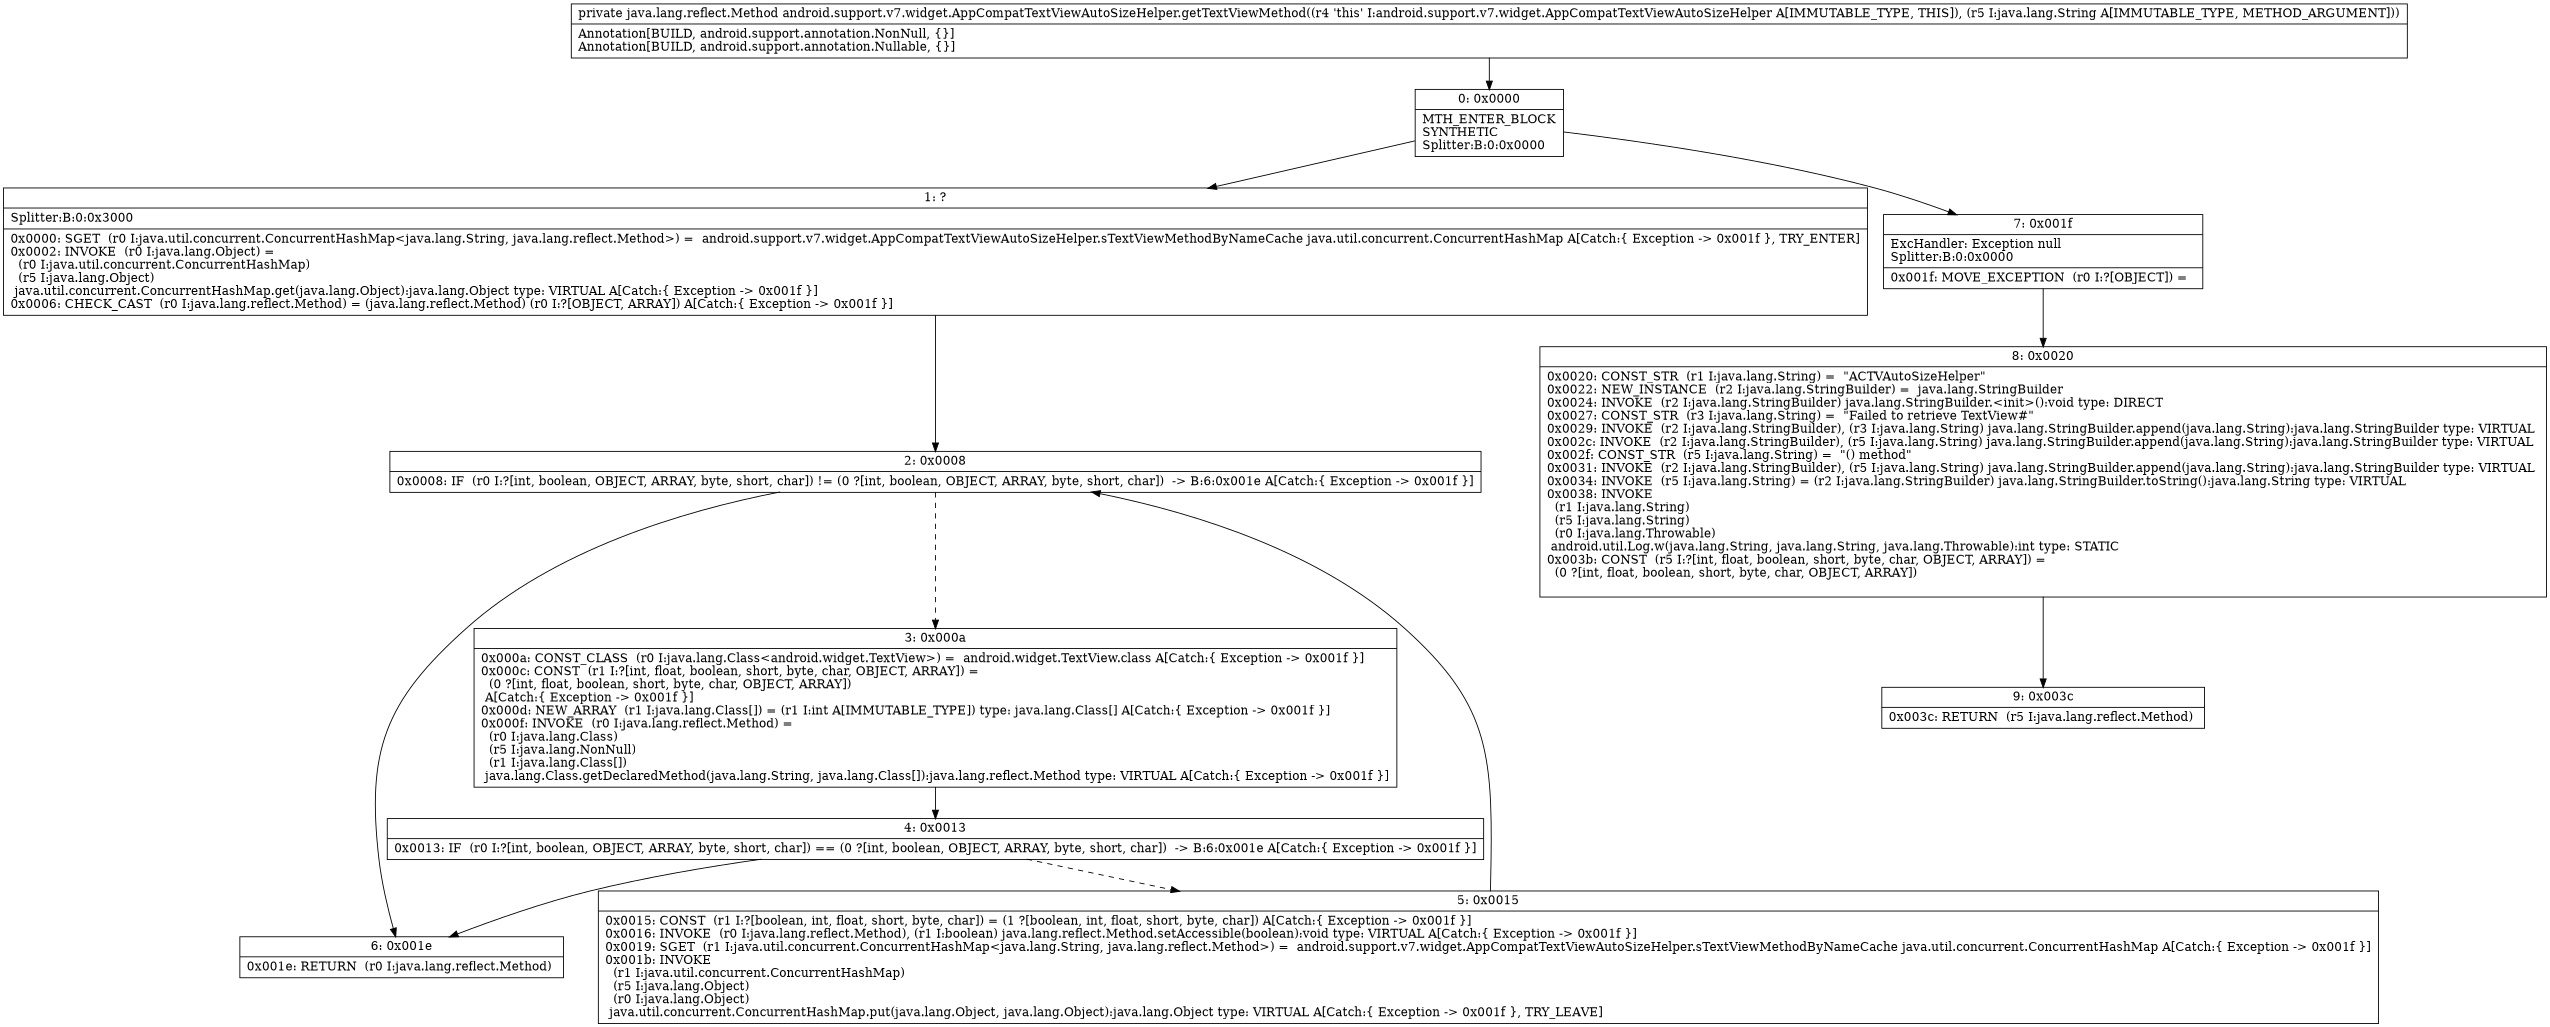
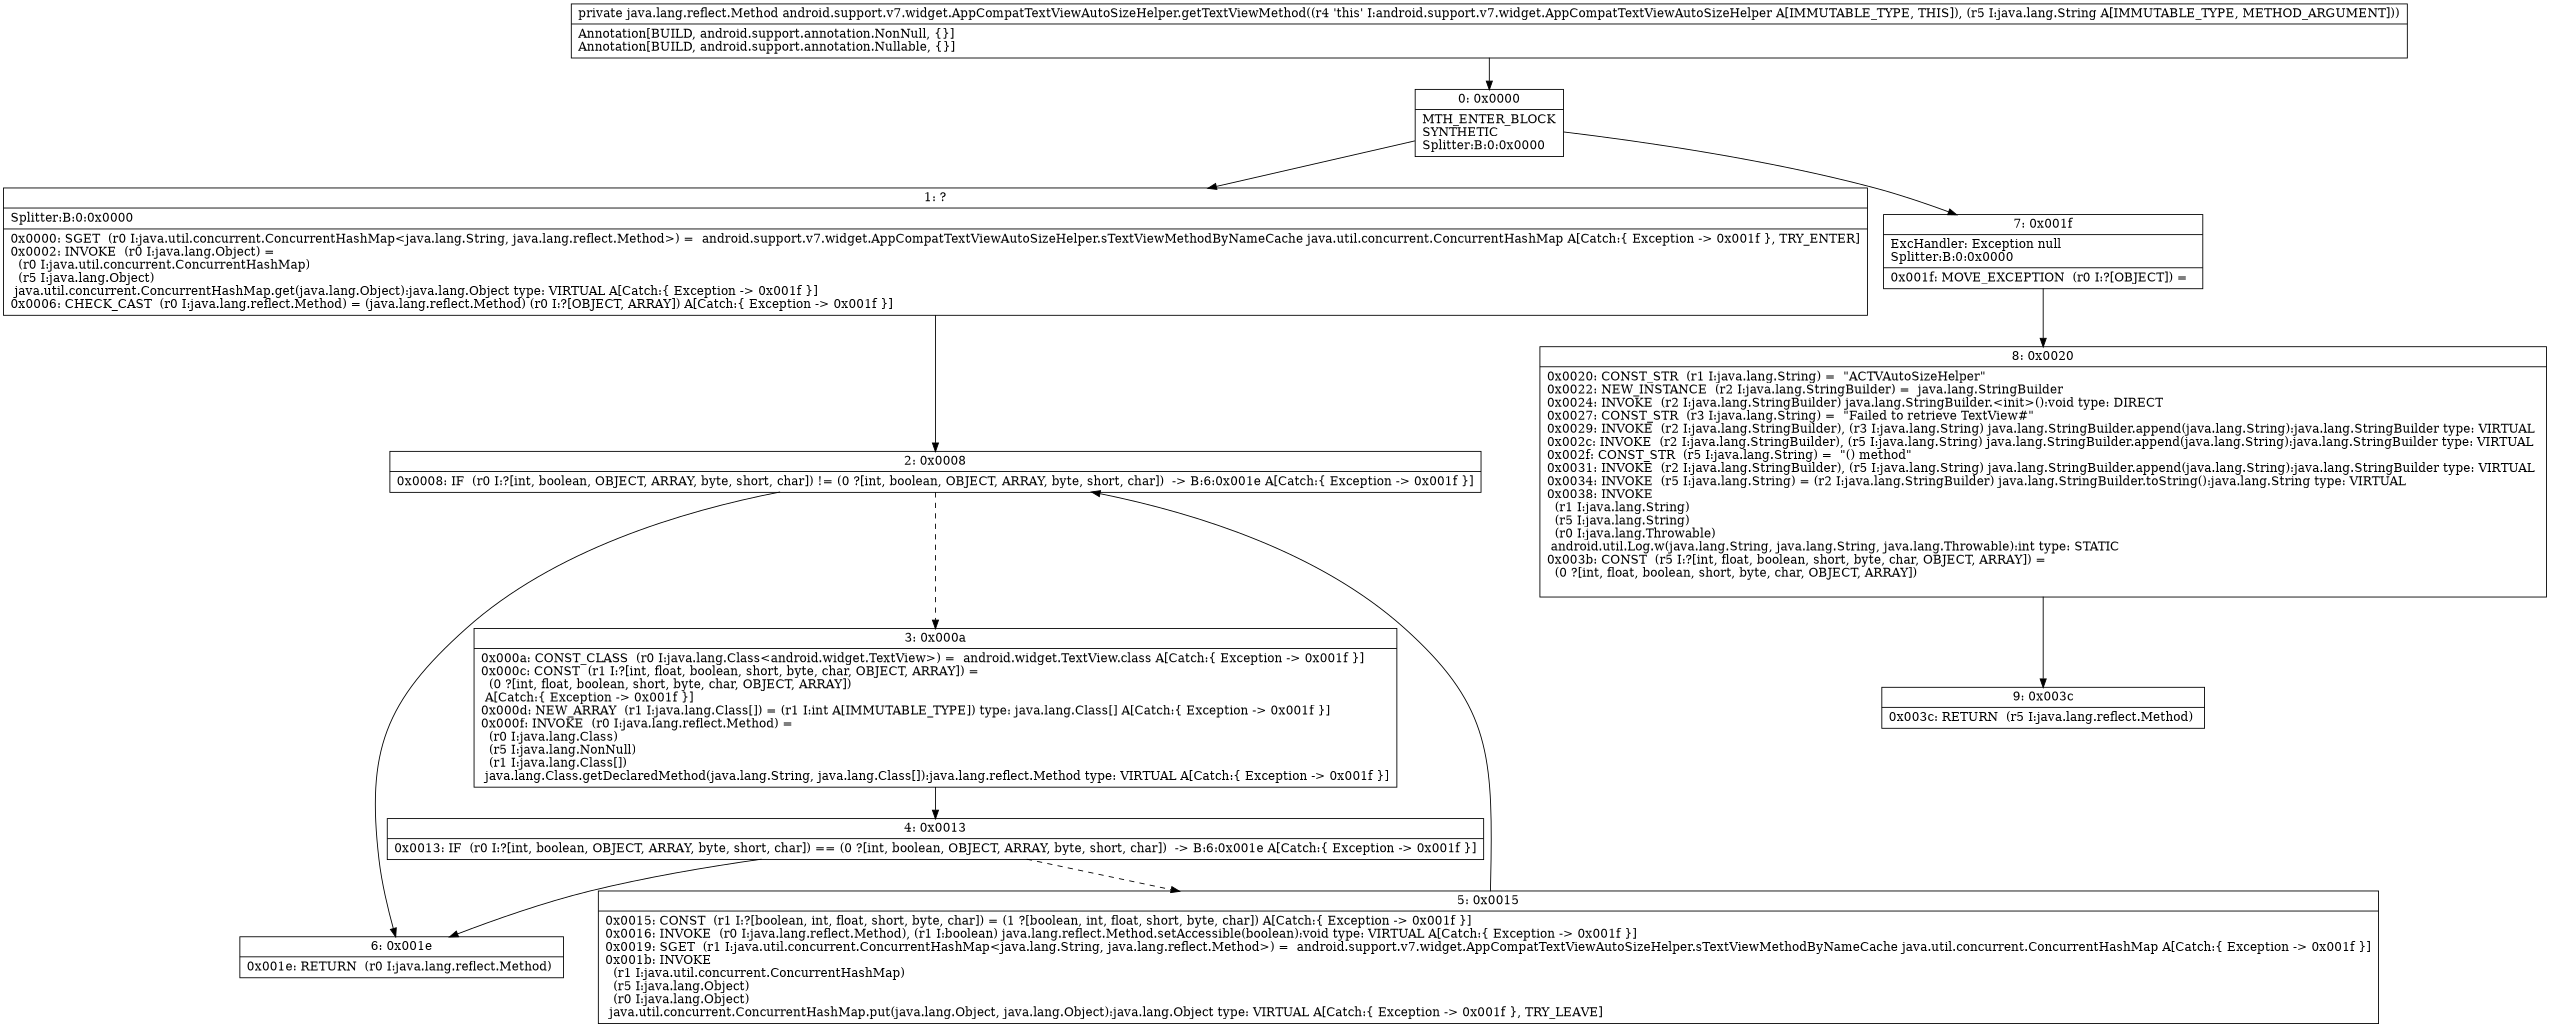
node "1: ?": text "Splitter:B:0:0x3000" -> "Splitter:B:0:0x0000"
